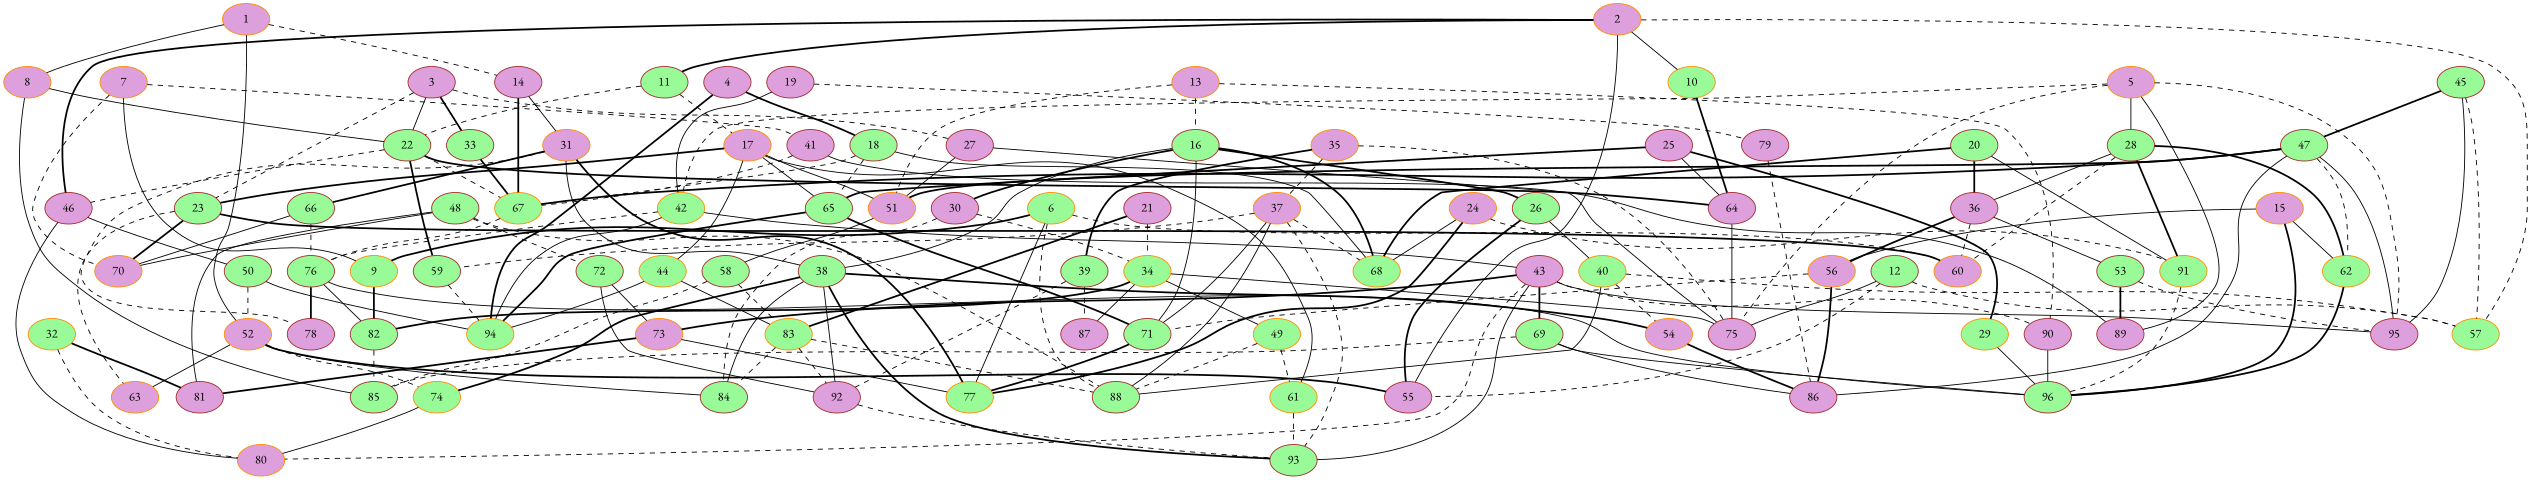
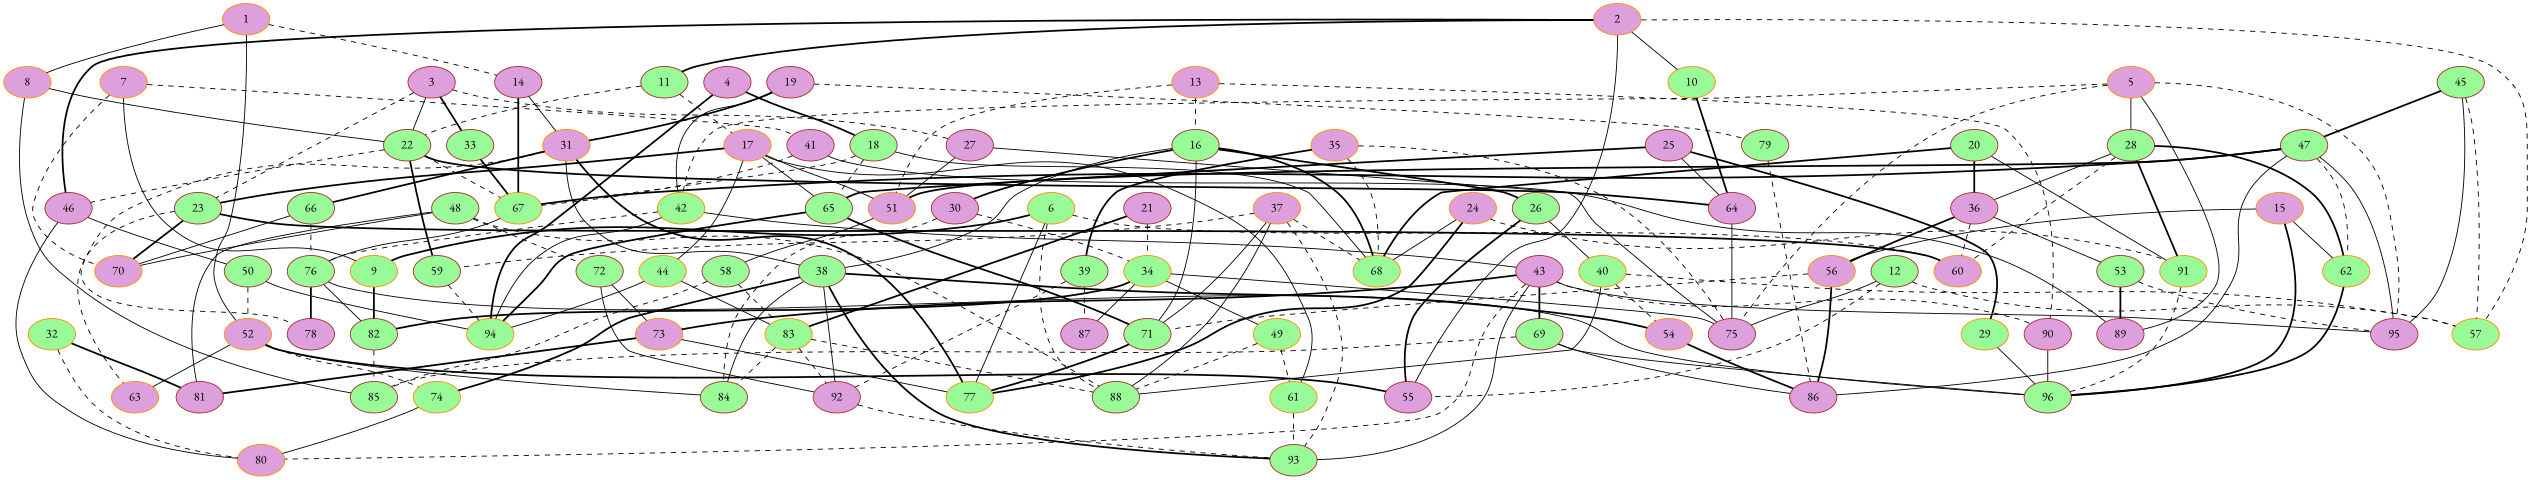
edge "19" -- "31": added
node "79": fillcolor plum -> palegreen
edge "35" -- "37": now "35" -- "68"
edge "67" -- "76": style dashed -> solid
